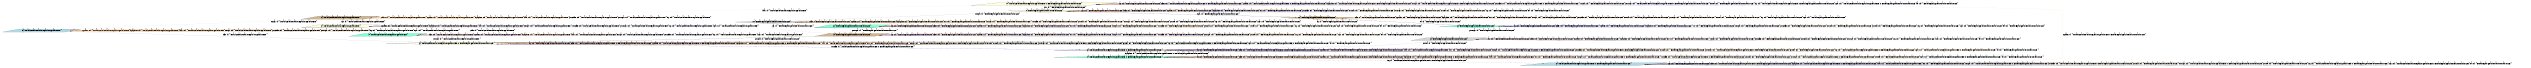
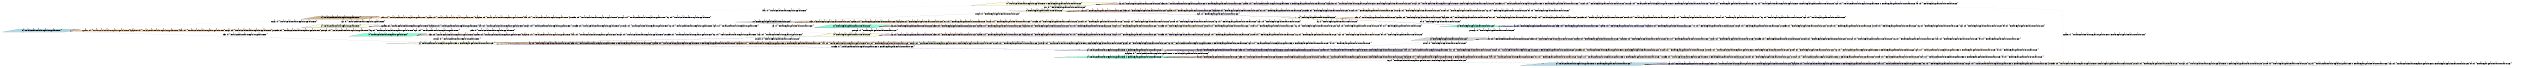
node "11@[((EUR and TEA and CAP and TON and not DOL and not COF))]": fillcolor tan -> lightyellow
node "14@[((EUR and TEA and CAP and TON and not DOL and not COF))]": fillcolor tan -> lightyellow
